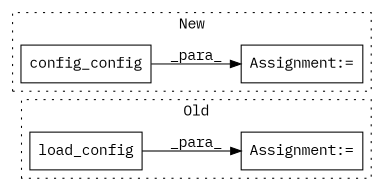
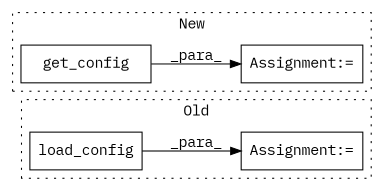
node "config_config": label "config_config" -> "get_config"
